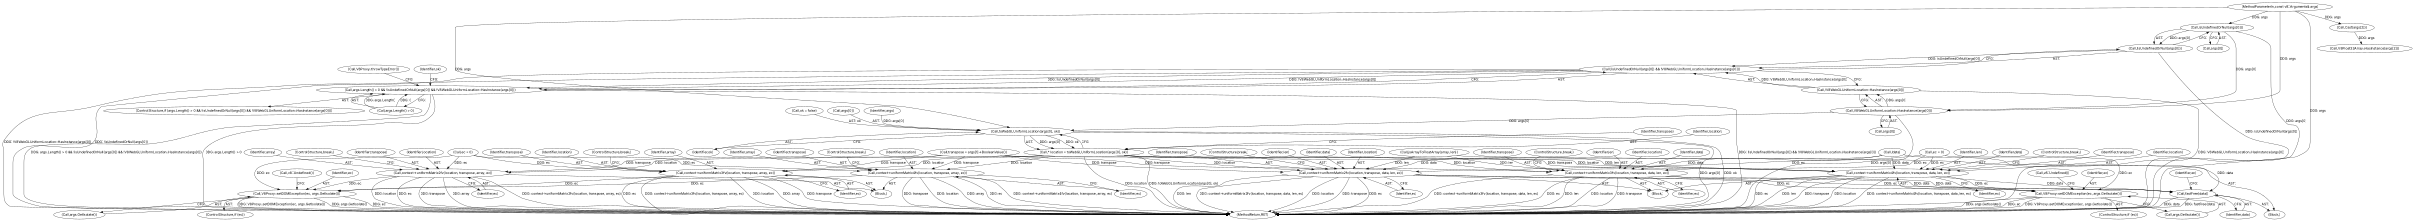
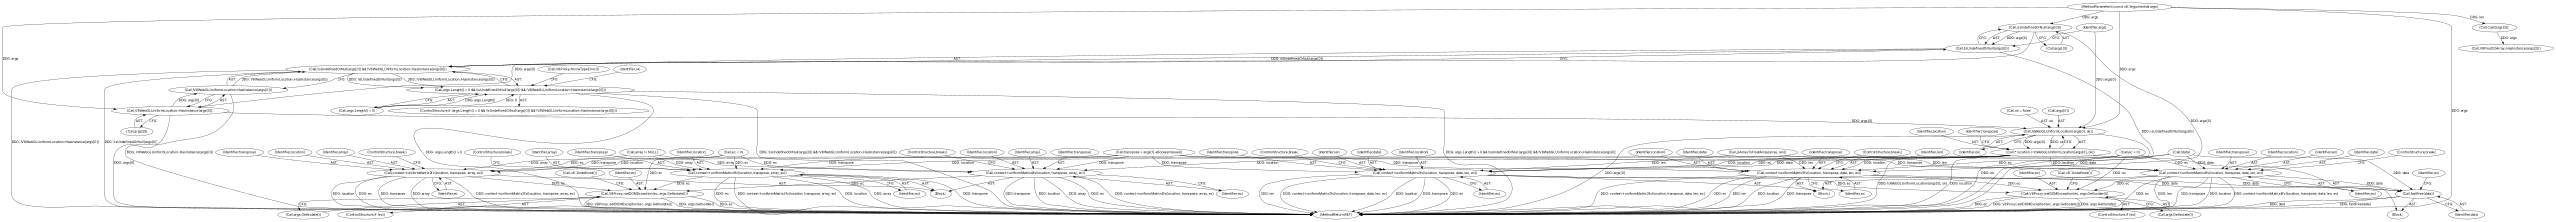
edge "(MethodParameterIn,const v8::Arguments& args)" -> "(Call,Cast(args[2]))": label "DDG: args" -> "DDG: len"
edge "(Identifier,args)" -> "(Call,!isUndefinedOrNull(args[0]))": added, label "CFG:"
node "(Call,array != NULL)": added
